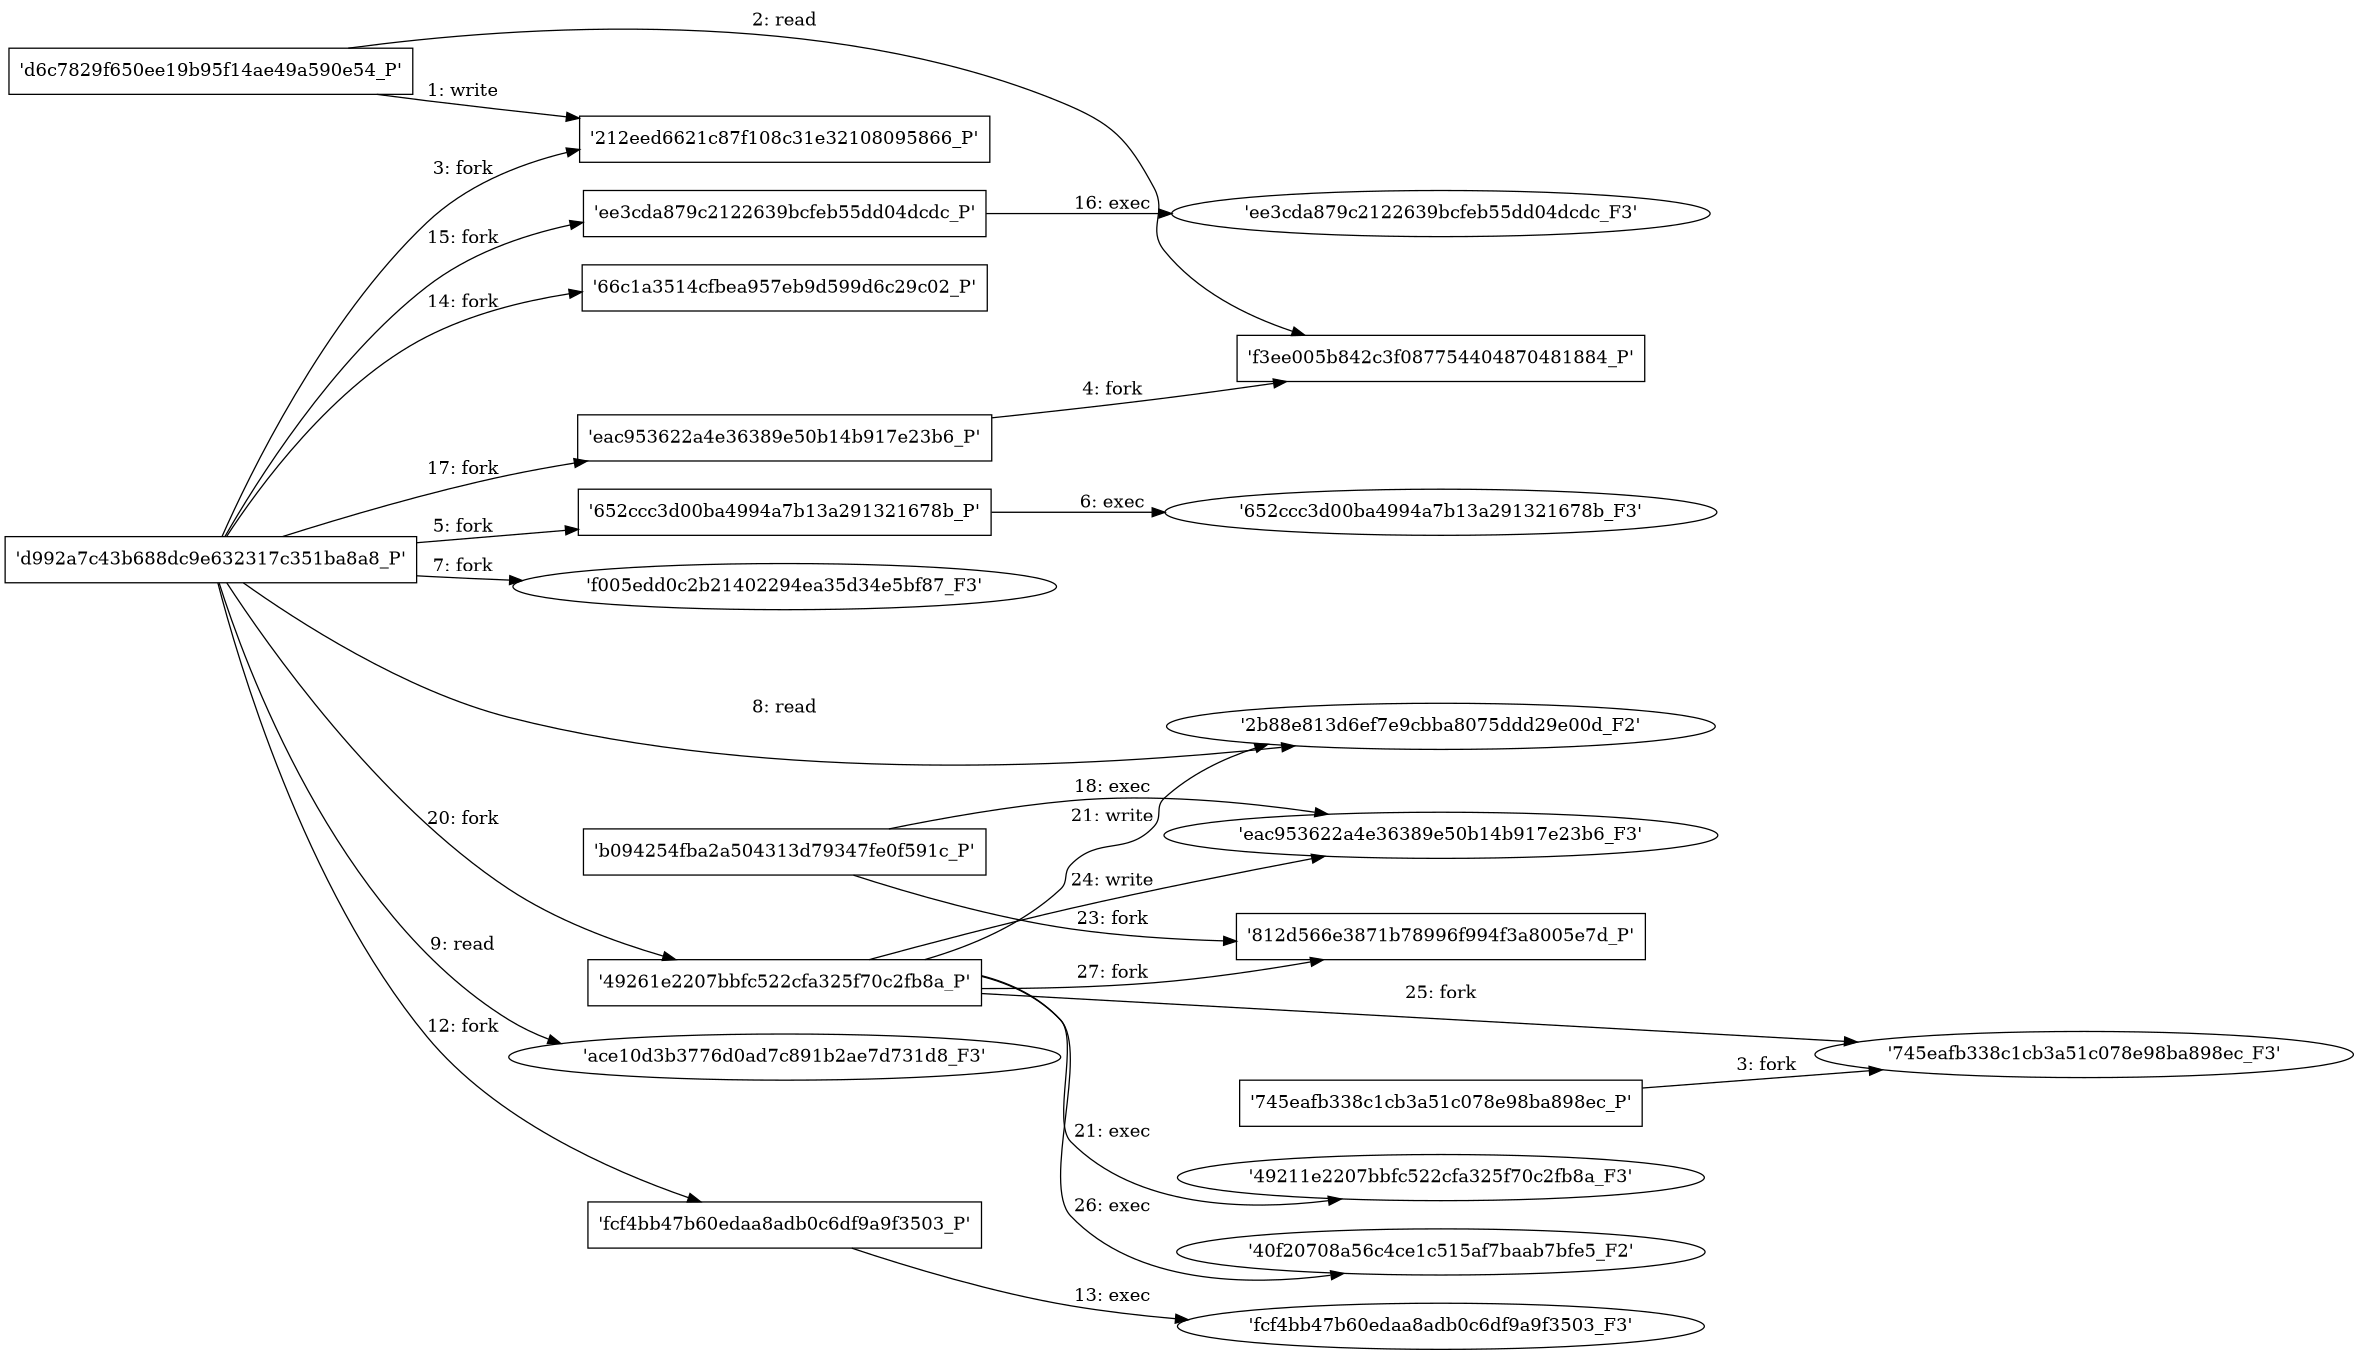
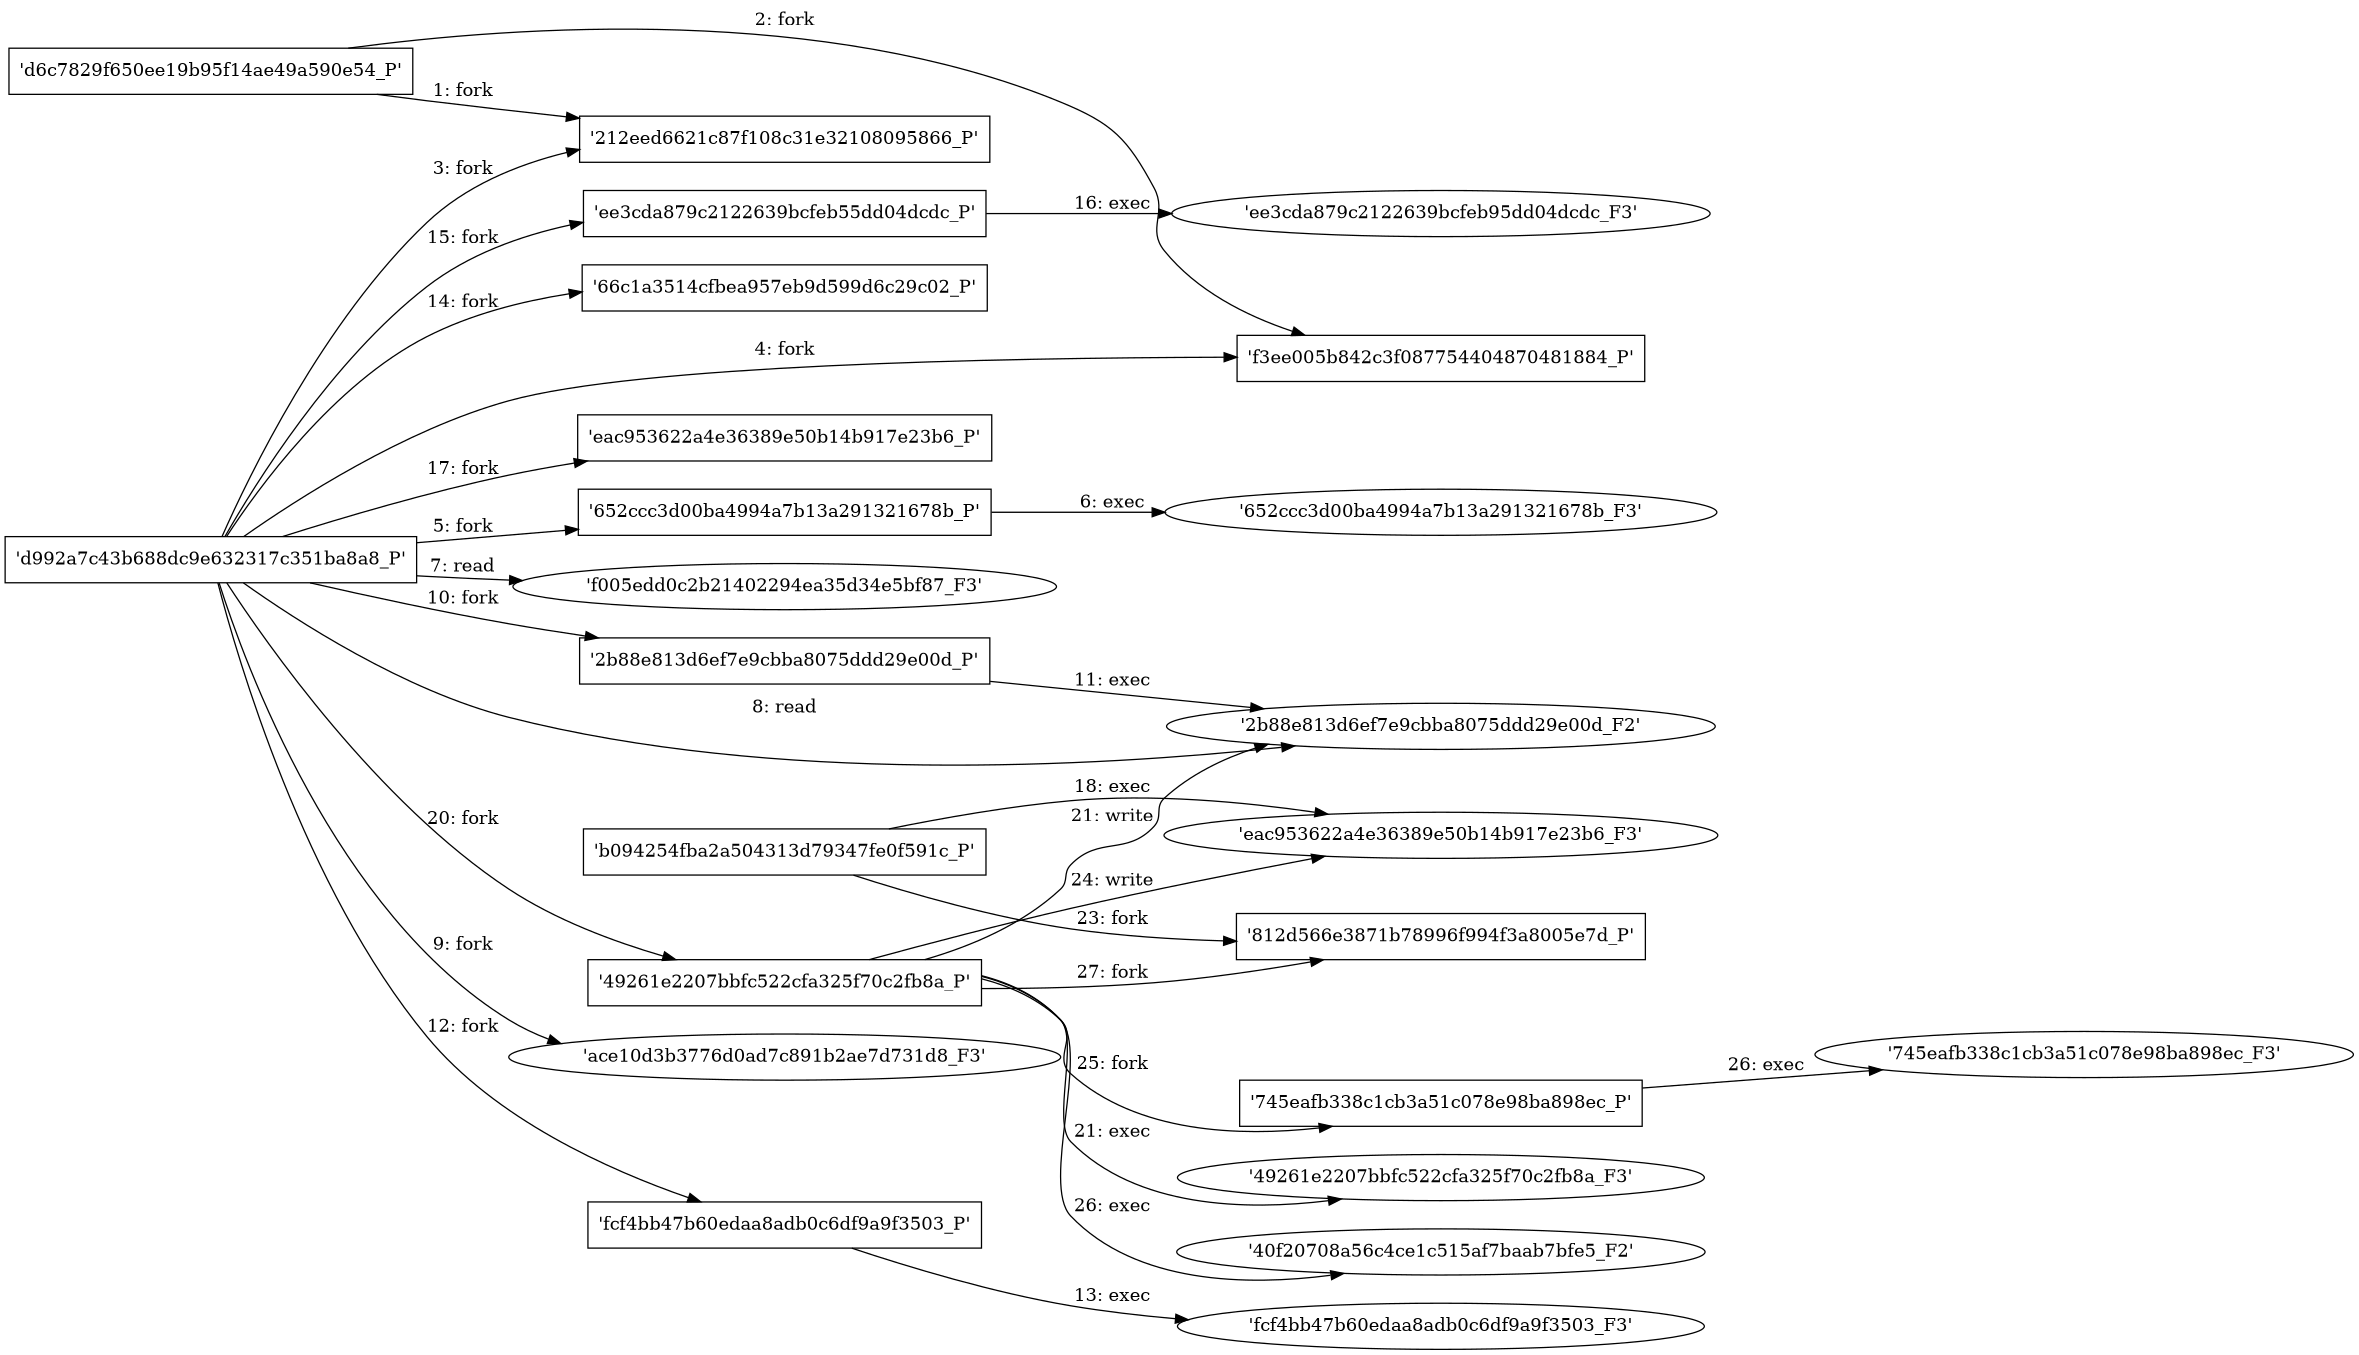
edge "'d6c7829f650ee19b95f14ae49a590e54_P'" -> "'f3ee005b842c3f087754404870481884_P'": label "2: read" -> "2: fork"
edge "'d6c7829f650ee19b95f14ae49a590e54_P'" -> "'212eed6621c87f108c31e32108095866_P'": label "1: write" -> "1: fork"
node "'ee3cda879c2122639bcfeb55dd04dcdc_F3'": label "'ee3cda879c2122639bcfeb55dd04dcdc_F3'" -> "'ee3cda879c2122639bcfeb95dd04dcdc_F3'"
edge "'eac953622a4e36389e50b14b917e23b6_P'" -> "'f3ee005b842c3f087754404870481884_P'": now "'d992a7c43b688dc9e632317c351ba8a8_P'" -> "'f3ee005b842c3f087754404870481884_P'"
edge "'d992a7c43b688dc9e632317c351ba8a8_P'" -> "'f005edd0c2b21402294ea35d34e5bf87_F3'": label "7: fork" -> "7: read"
node "'2b88e813d6ef7e9cbba8075ddd29e00d_P'": added
edge "'d992a7c43b688dc9e632317c351ba8a8_P'" -> "'ace10d3b3776d0ad7c891b2ae7d731d8_F3'": label "9: read" -> "9: fork"
edge "'49261e2207bbfc522cfa325f70c2fb8a_P'" -> "'745eafb338c1cb3a51c078e98ba898ec_F3'": now "'49261e2207bbfc522cfa325f70c2fb8a_P'" -> "'745eafb338c1cb3a51c078e98ba898ec_P'"
edge "'745eafb338c1cb3a51c078e98ba898ec_P'" -> "'745eafb338c1cb3a51c078e98ba898ec_F3'": label "3: fork" -> "26: exec"
node "'49211e2207bbfc522cfa325f70c2fb8a_F3'": label "'49211e2207bbfc522cfa325f70c2fb8a_F3'" -> "'49261e2207bbfc522cfa325f70c2fb8a_F3'"
